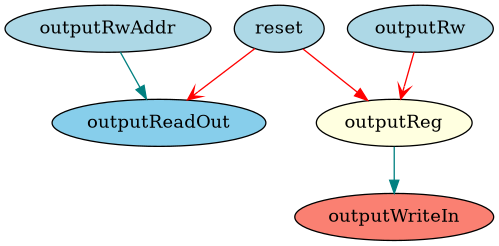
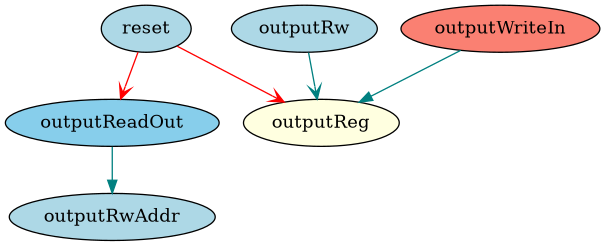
edge "outputRw" -> "outputReg": color red -> teal
edge "outputRwAddr" -> "outputReadOut": reversed
edge "reset" -> "outputReg": arrowhead normal -> vee
edge "outputReg" -> "outputWriteIn": reversed
